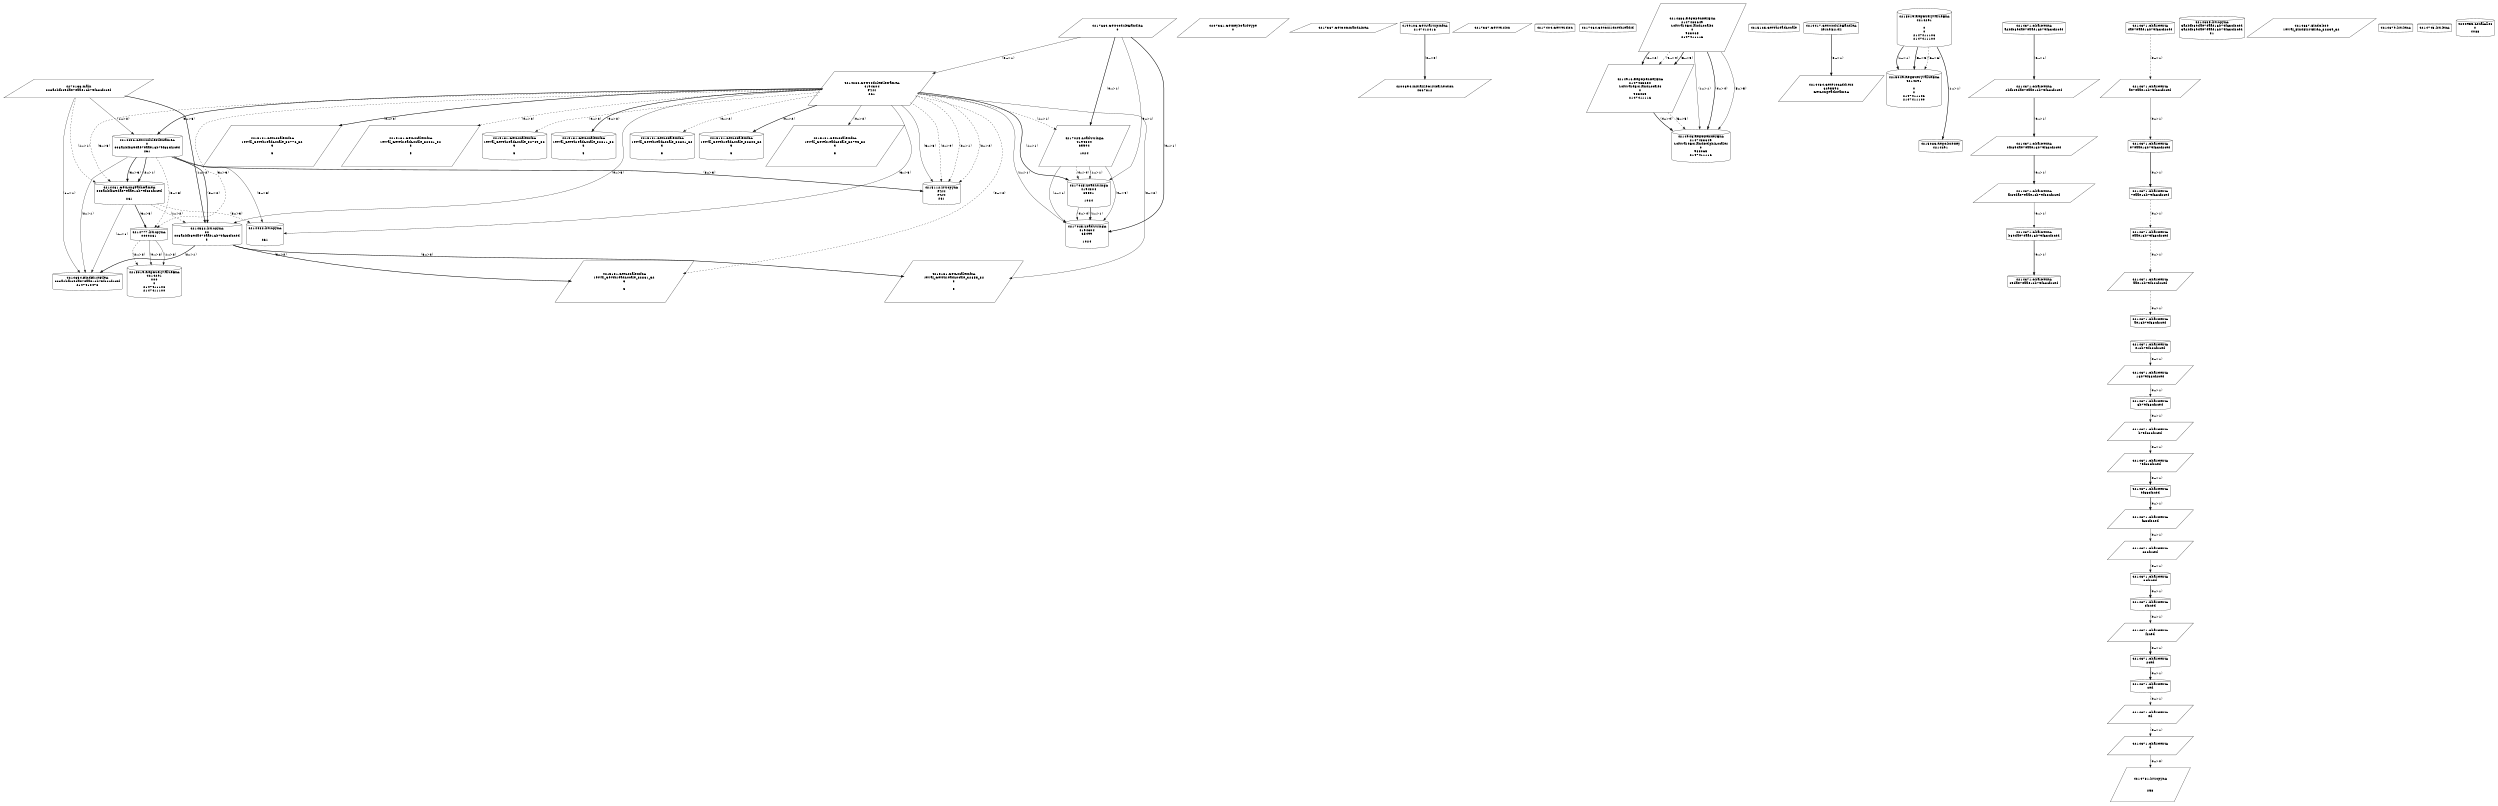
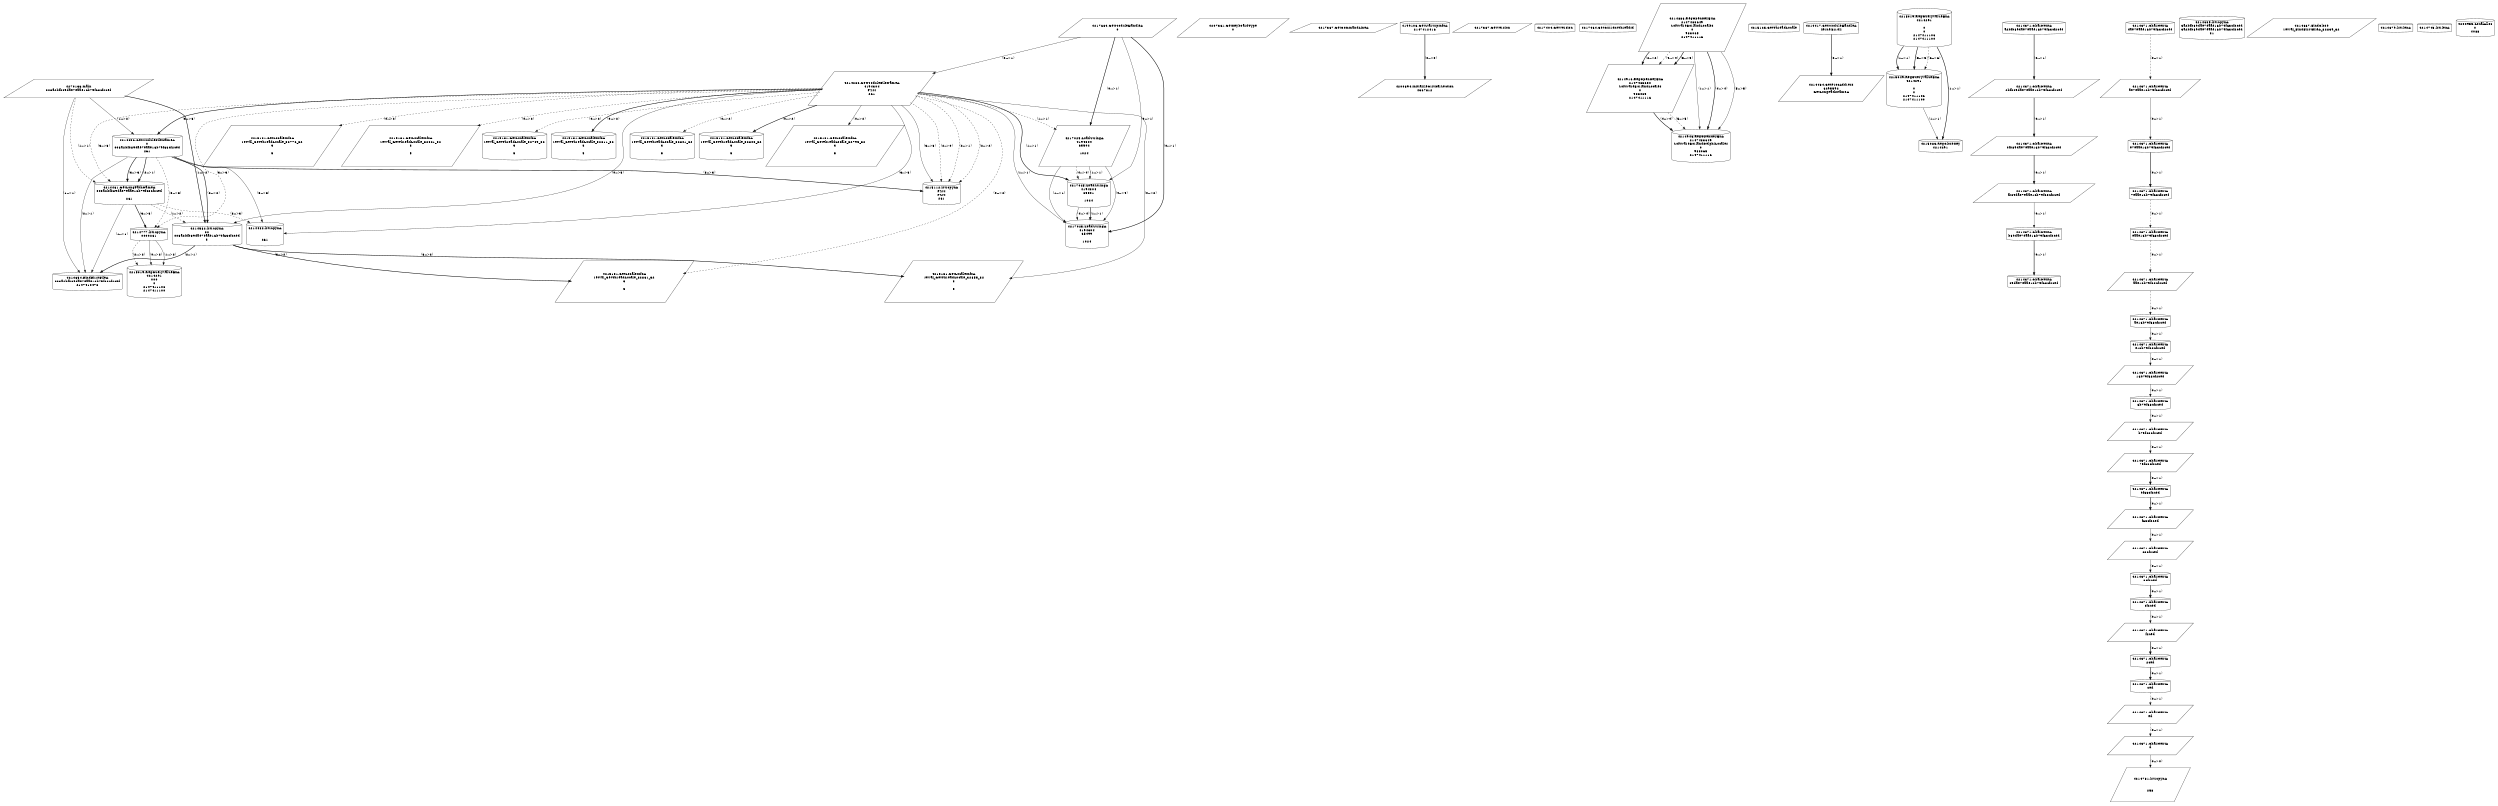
edge "4214286.GetModuleFileNameA 4194304 PZM 261" -> "4215131.GetLocaleInfoA retval_GetThreadLocale_32776_32 3 5": style bold -> dashed
edge "4215049.RegQueryValueExA 4214291 0 0 2147411106 2147411100" -> "4215083.RegCloseKey 4214291": added, label "(1-->1)"
edge "4214371.CharNextA ae16b79f63cf2ced" -> "4214371.CharNextA e16b79f63cf2ced": added, label "(0-->1)"
